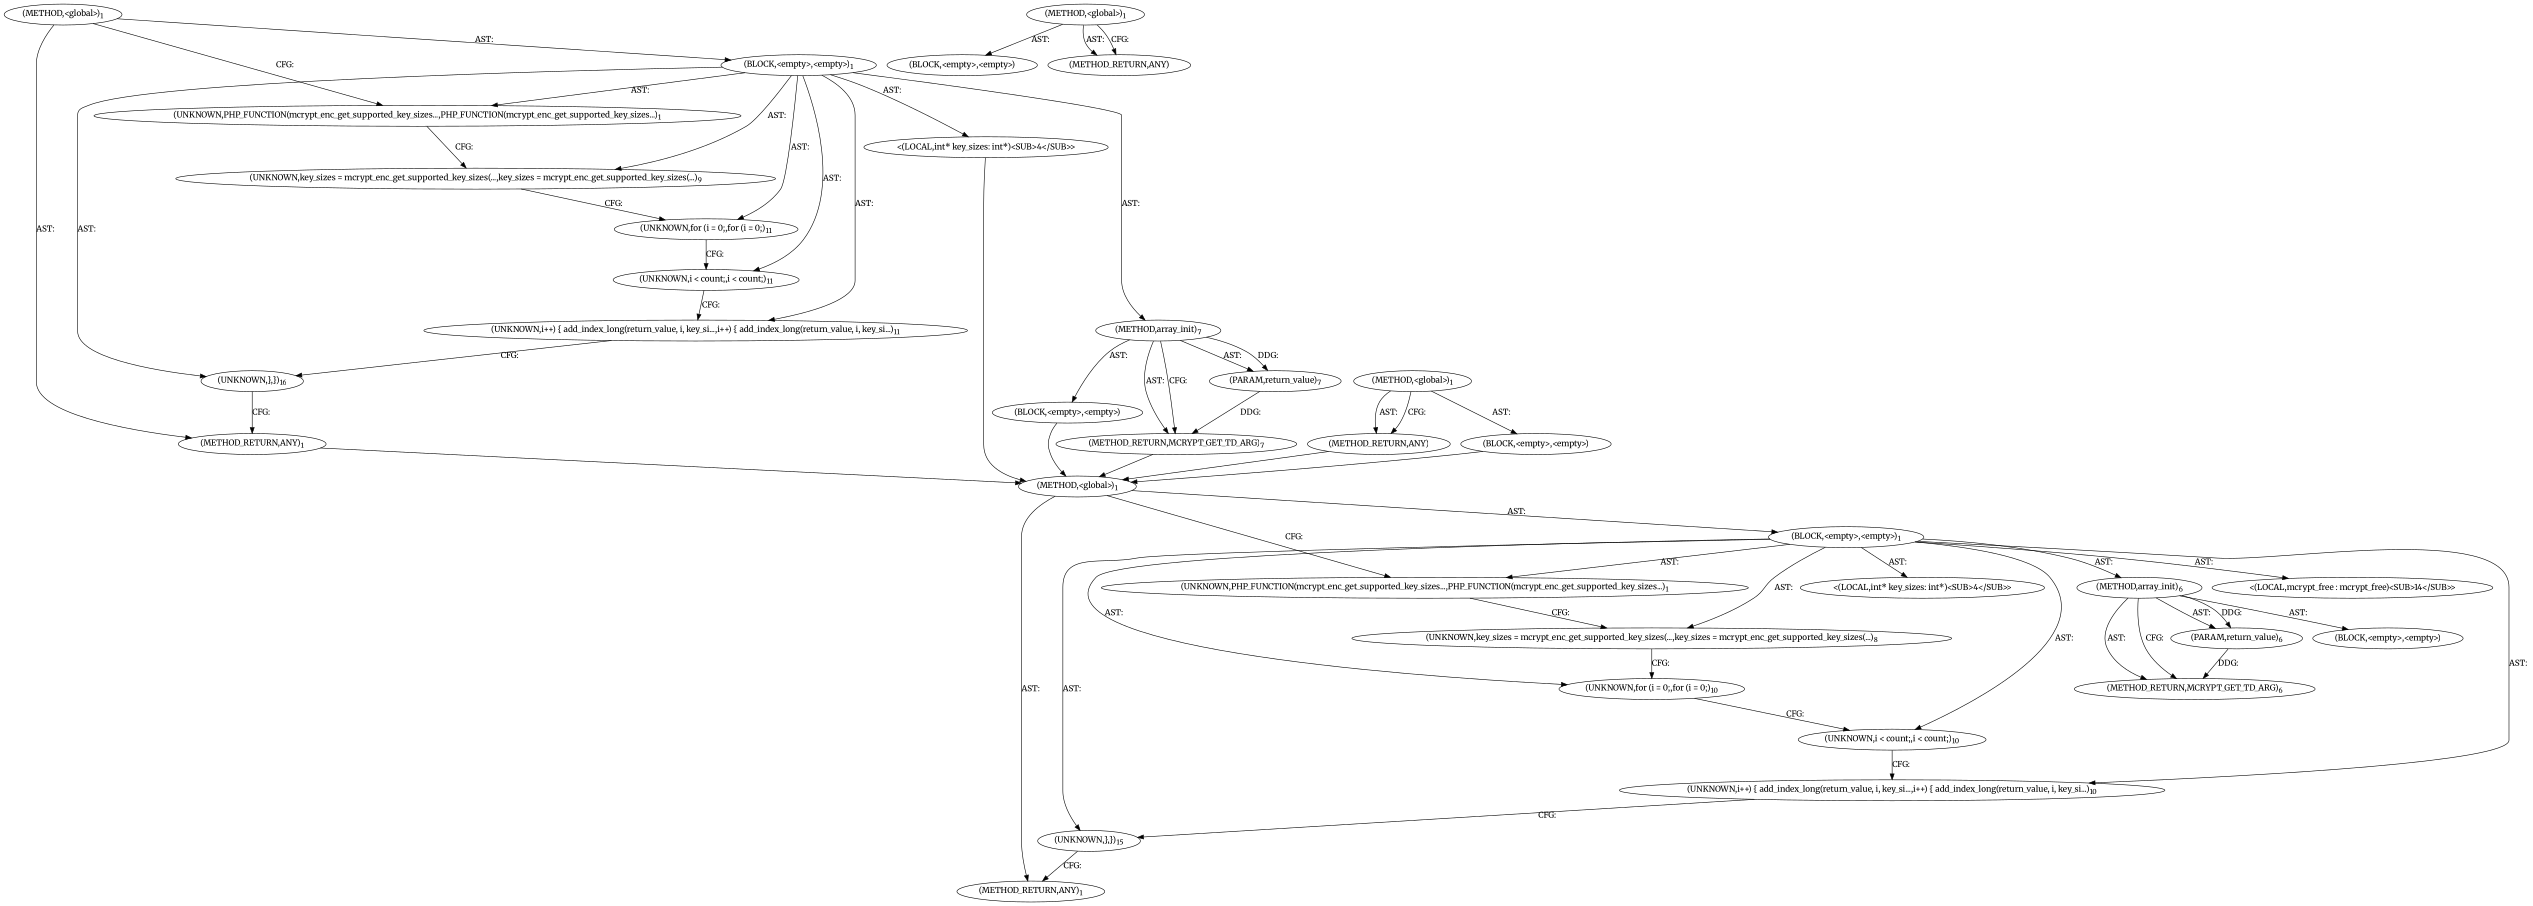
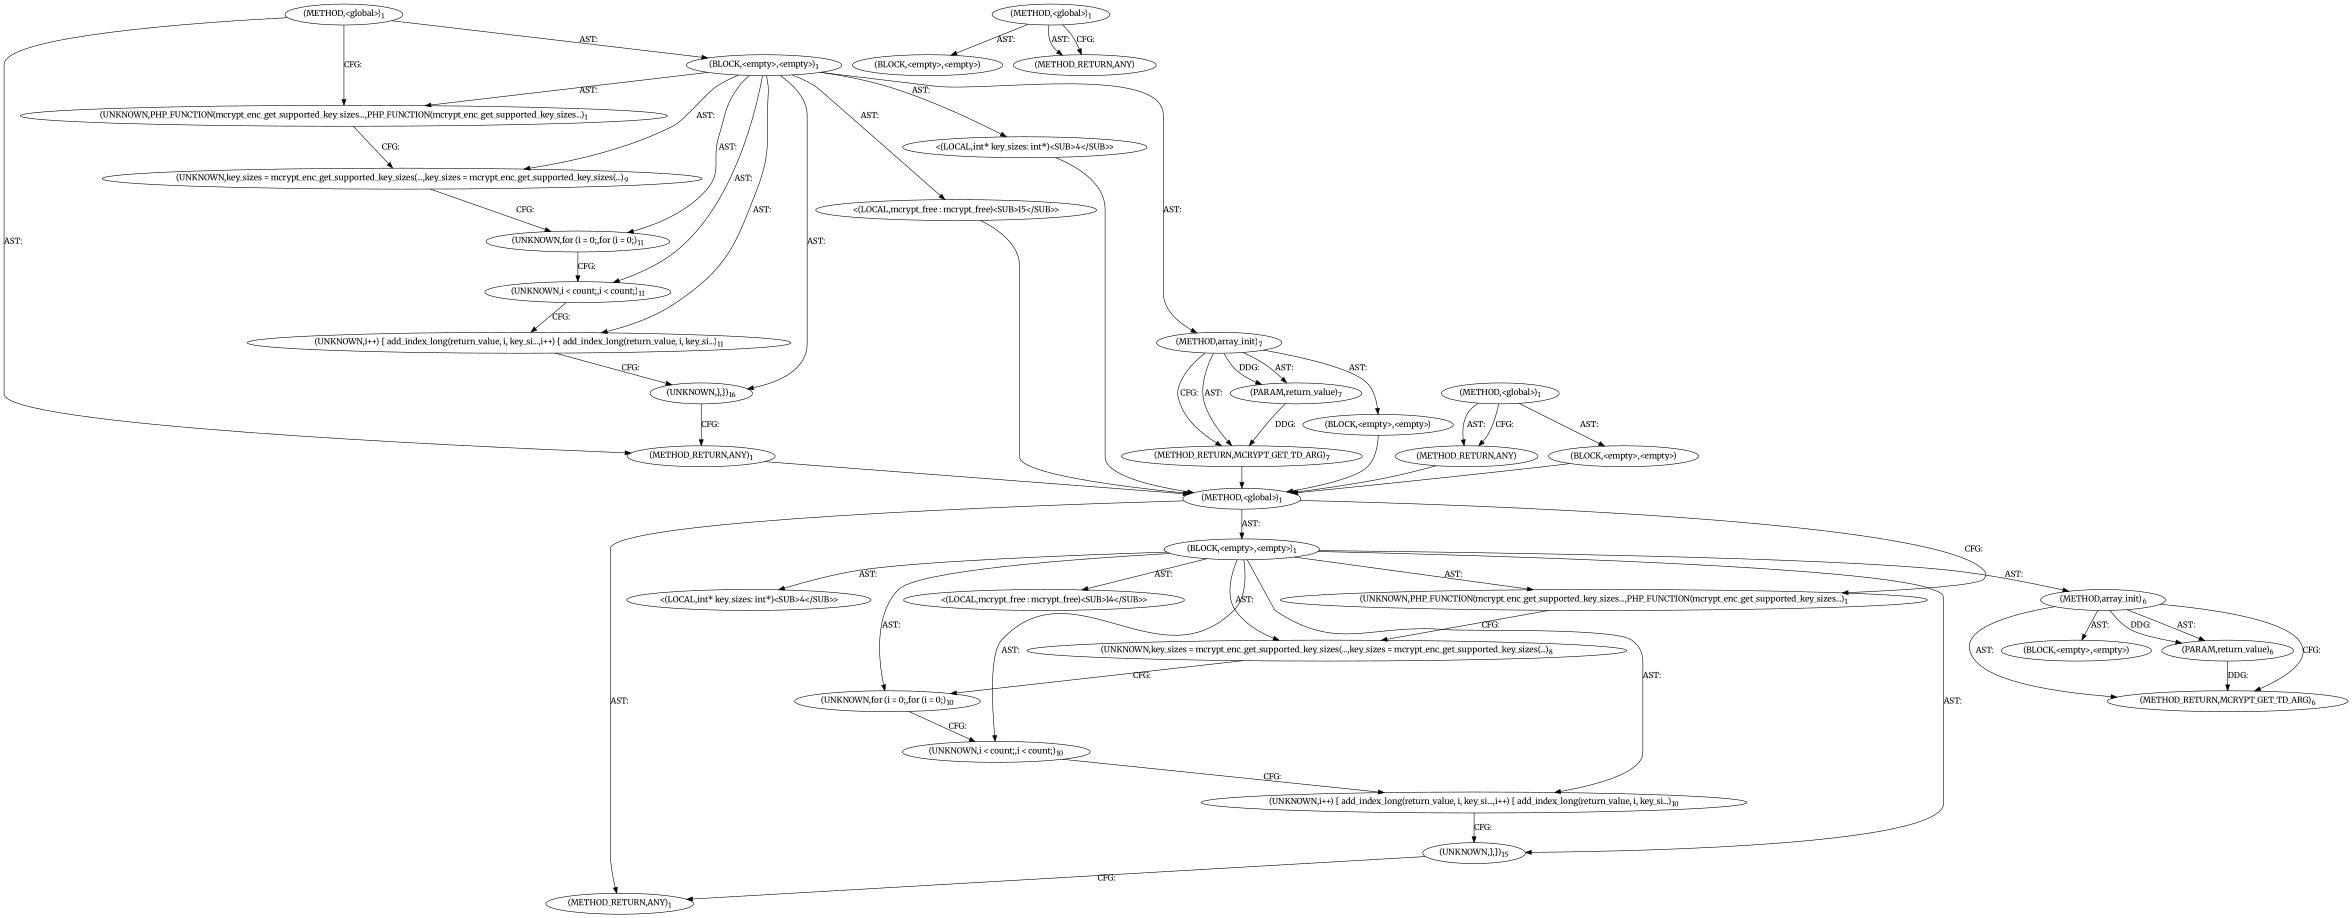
node "<(LOCAL,mcrypt_free : mcrypt_free)<SUB>15</SUB>>": added
